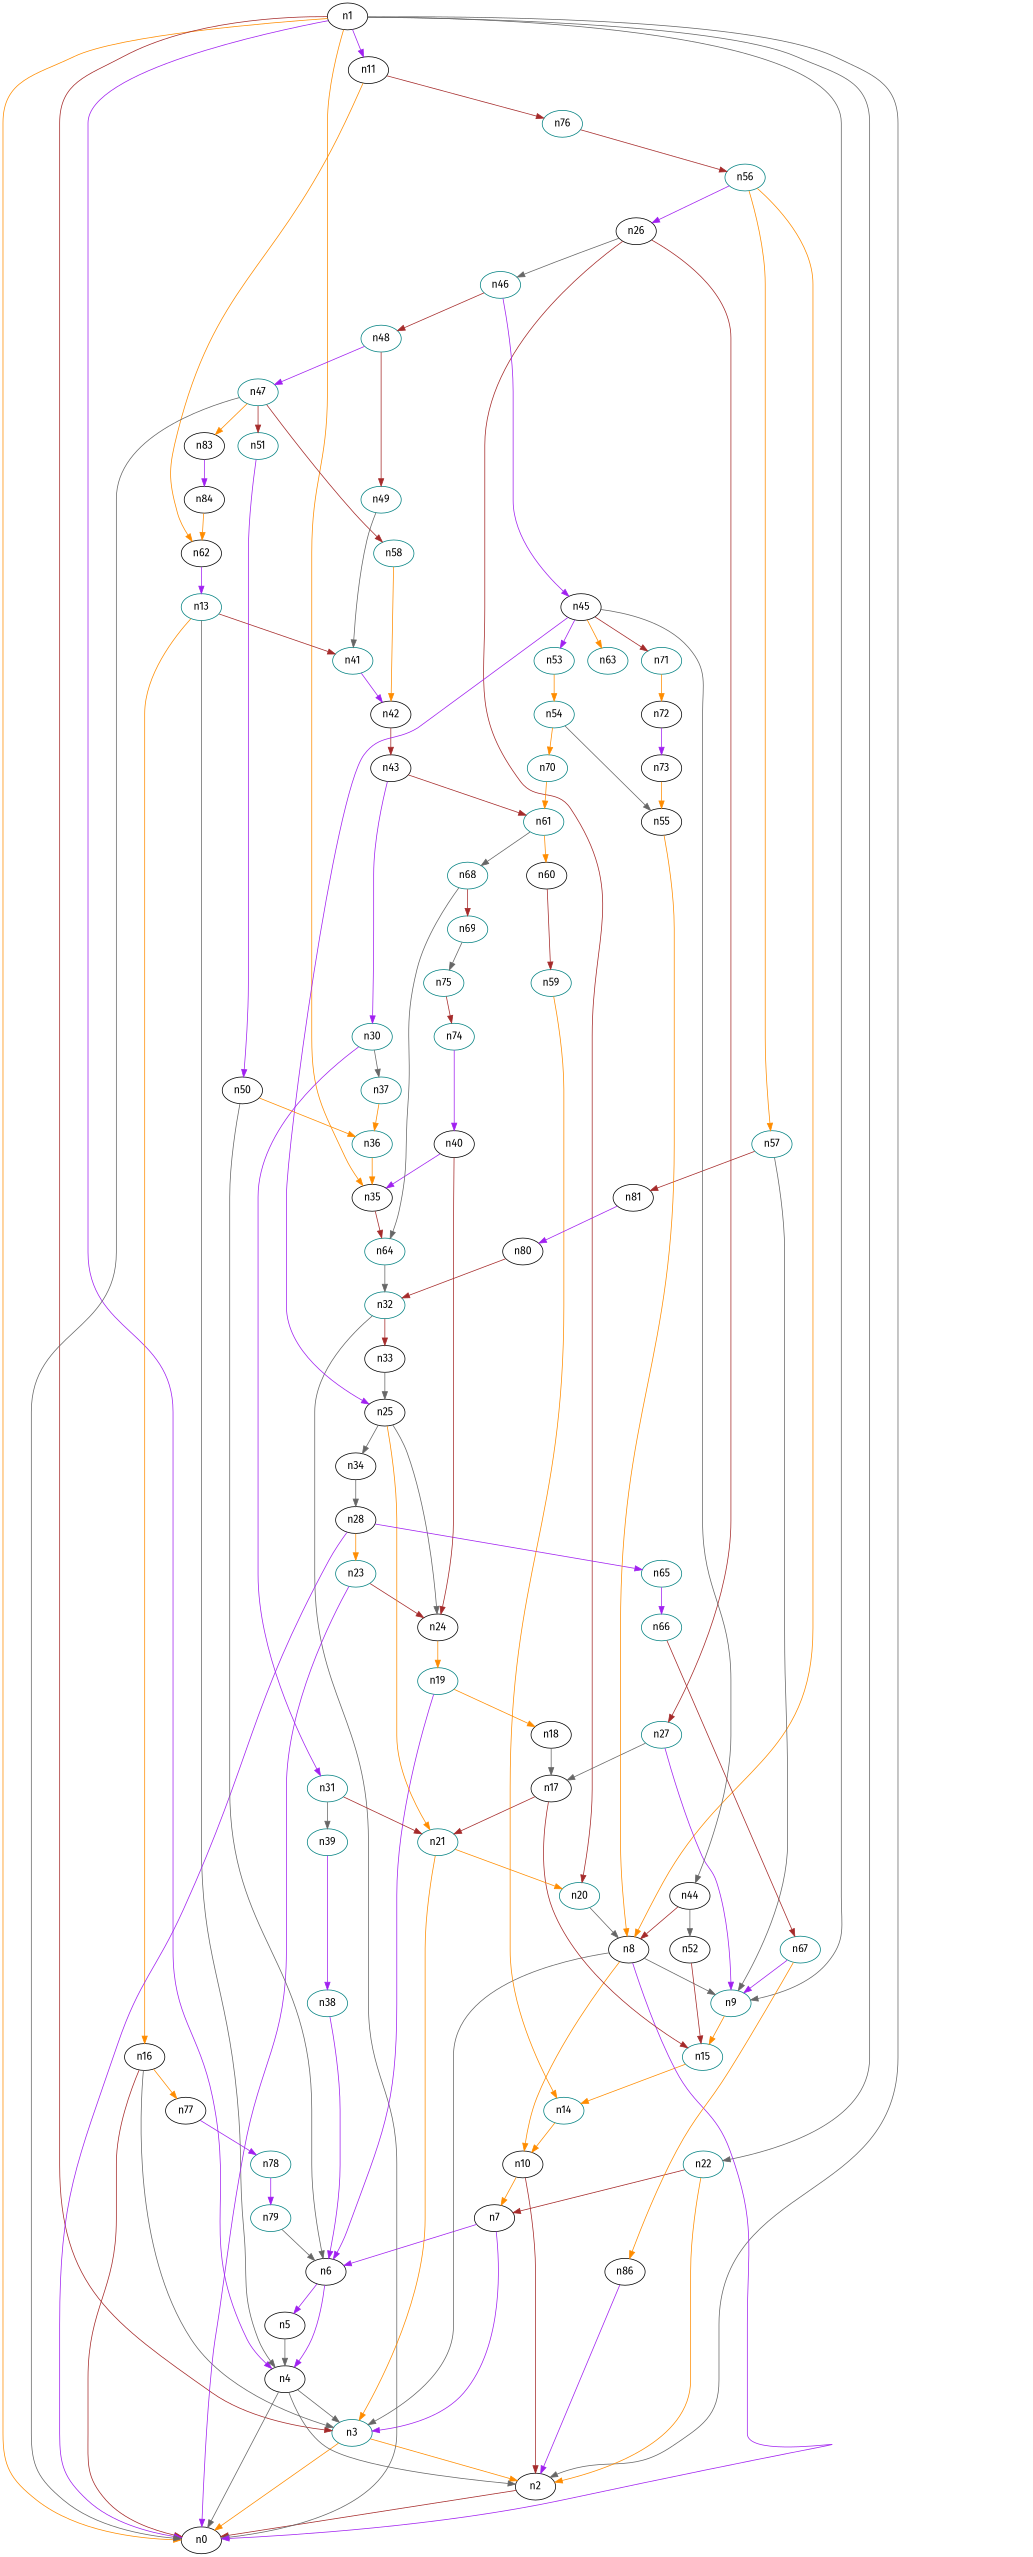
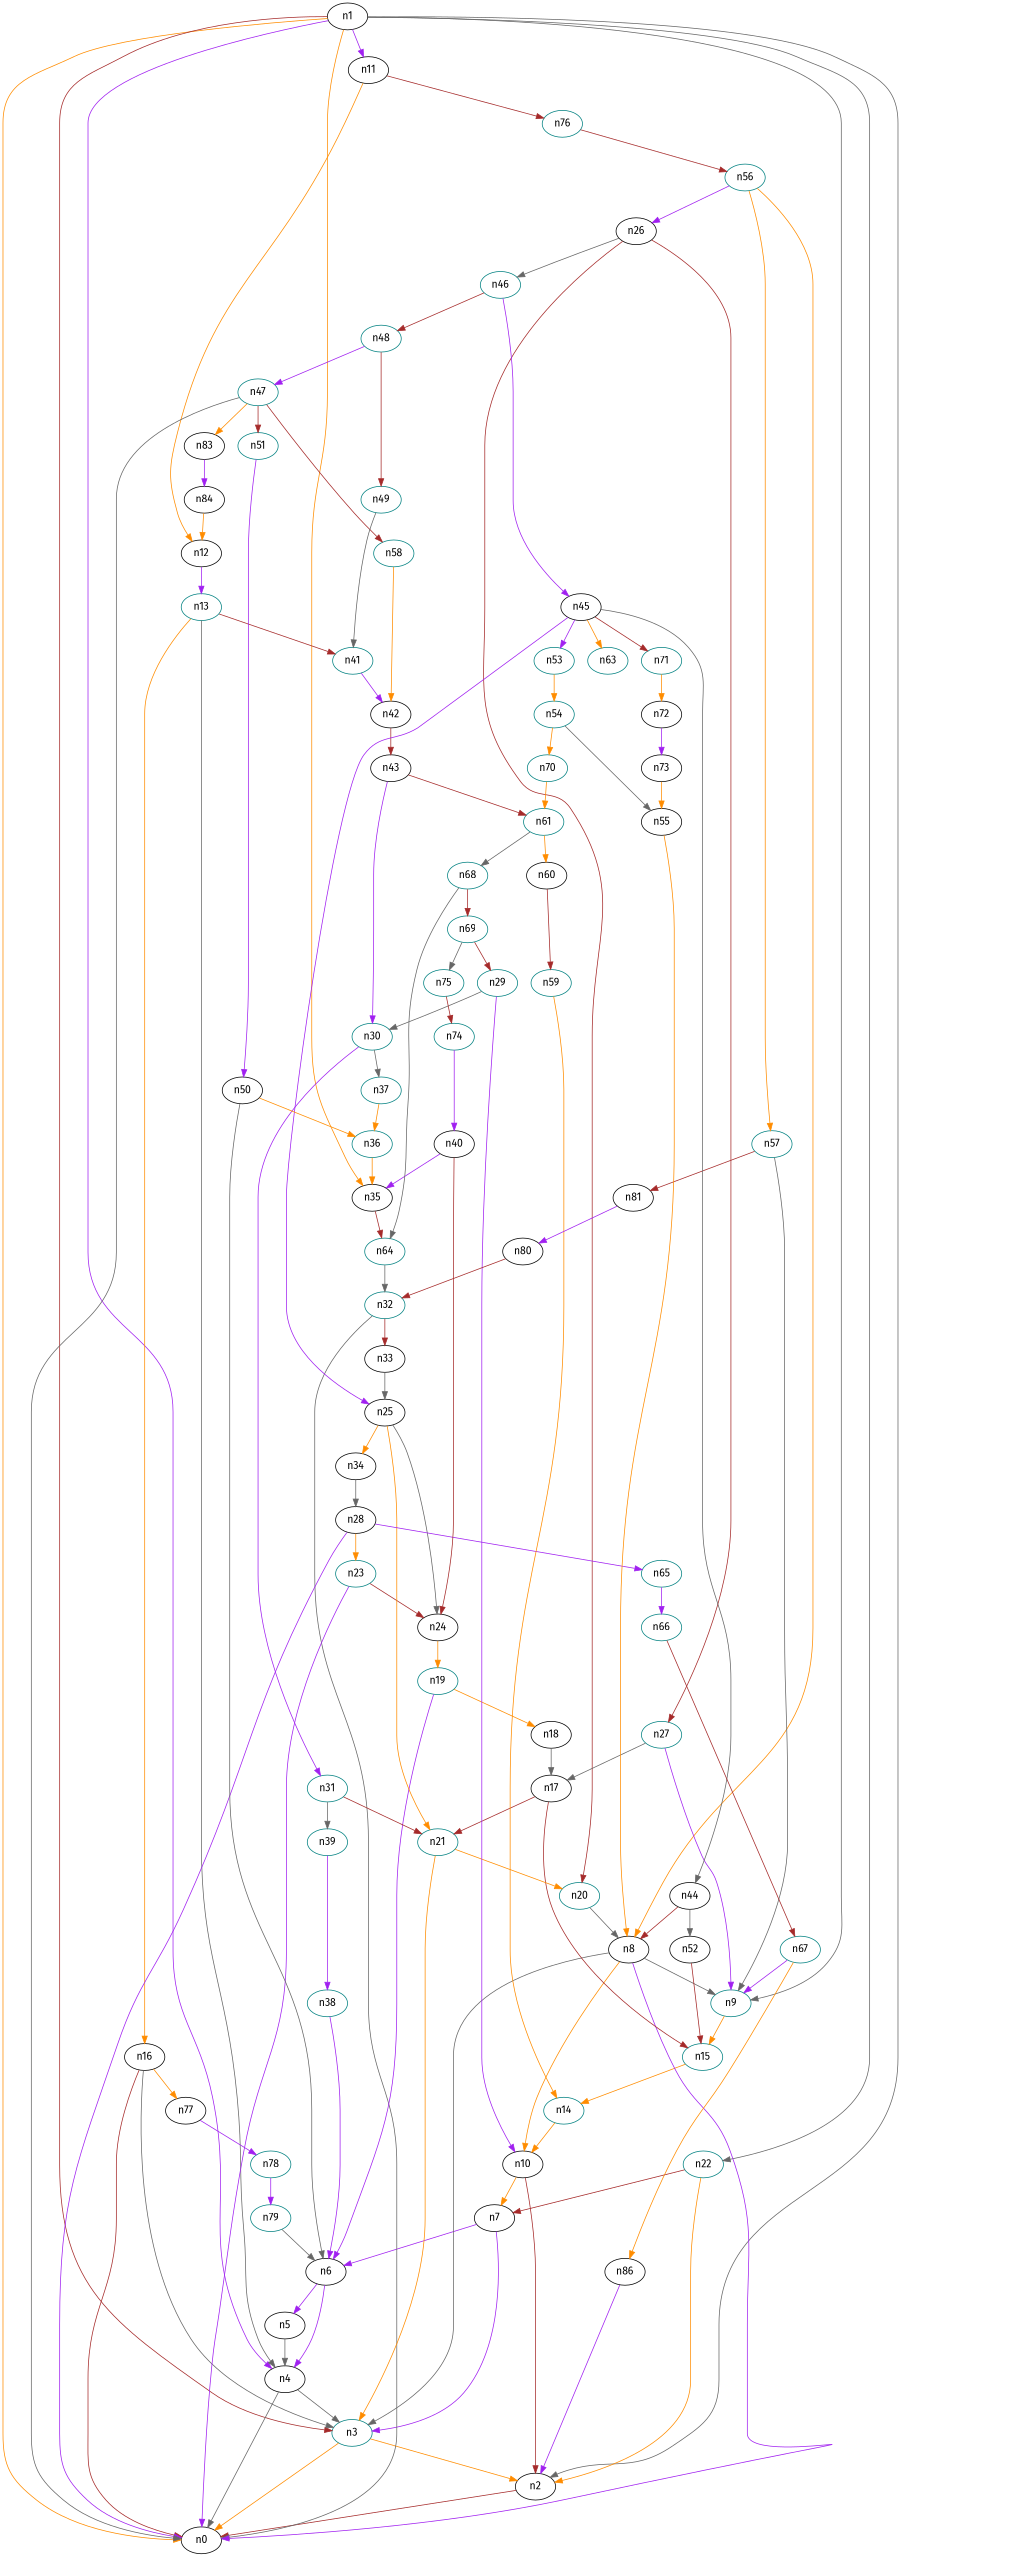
node "n62": label "n62" -> "n12"
node "n29": added
edge "n25" -> "n34": color gray40 -> darkorange
edge "n4" -> "n2": removed
